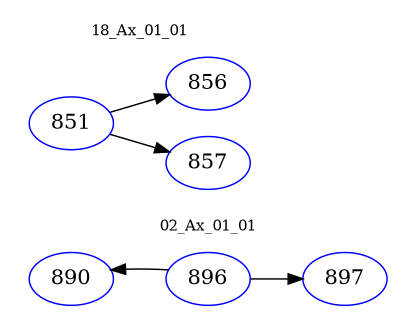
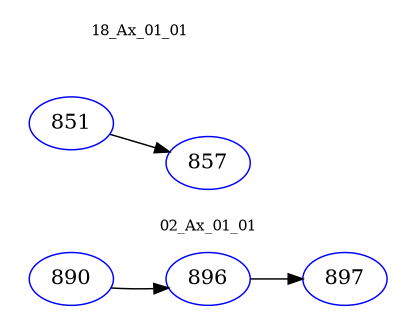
node "856": removed
edge "896" -> "890": reversed
